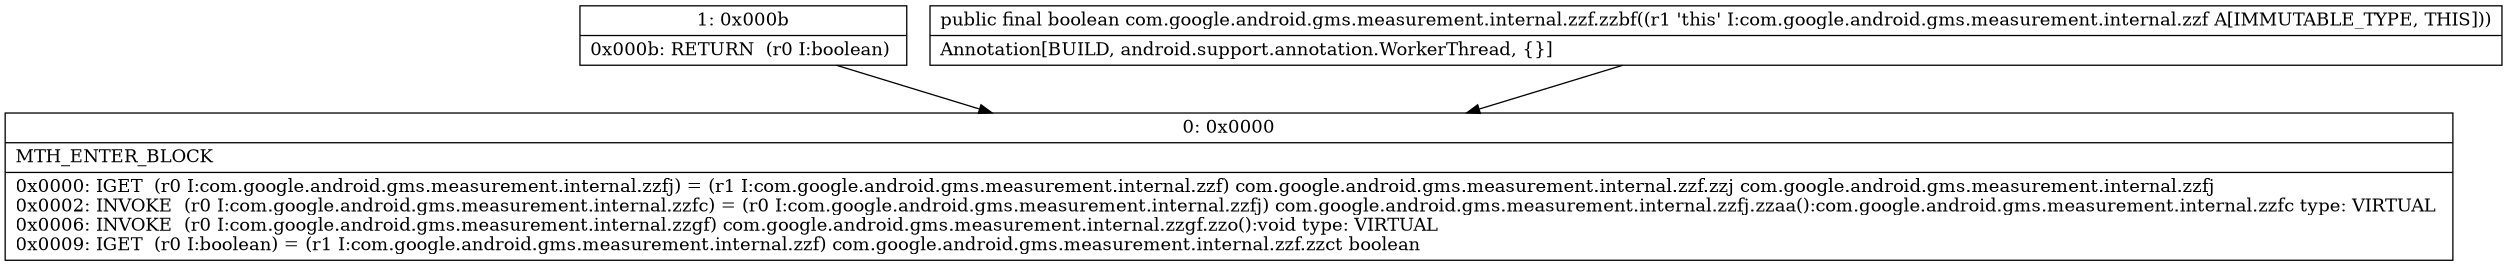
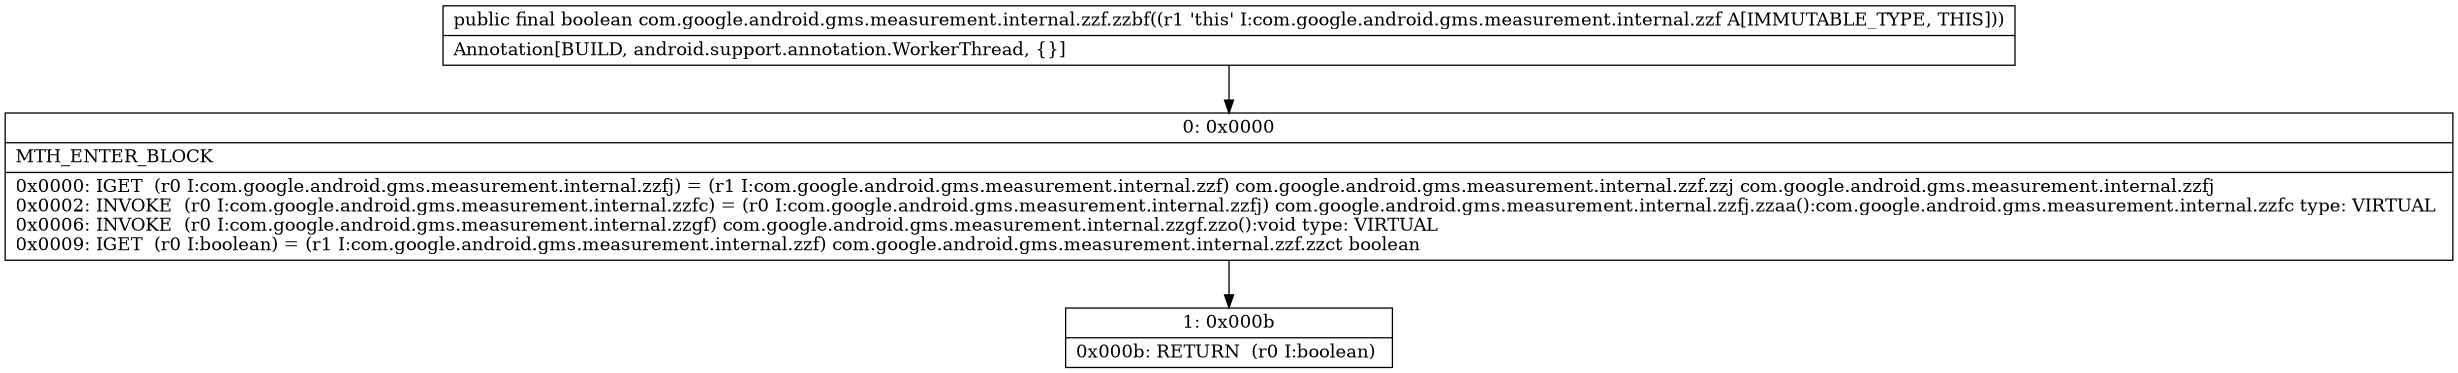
edge "1: 0x000b" -> "0: 0x0000": reversed
